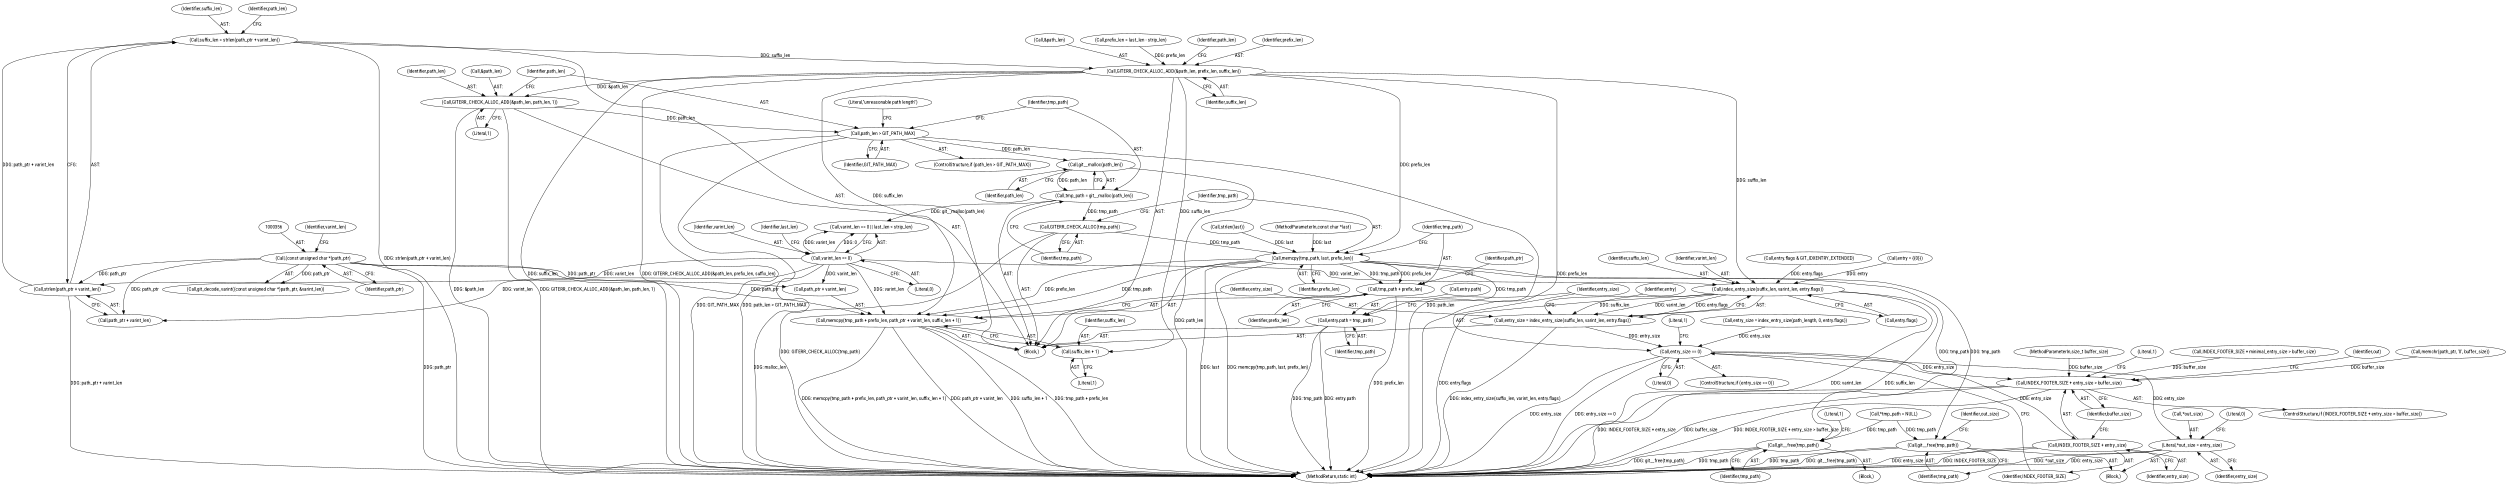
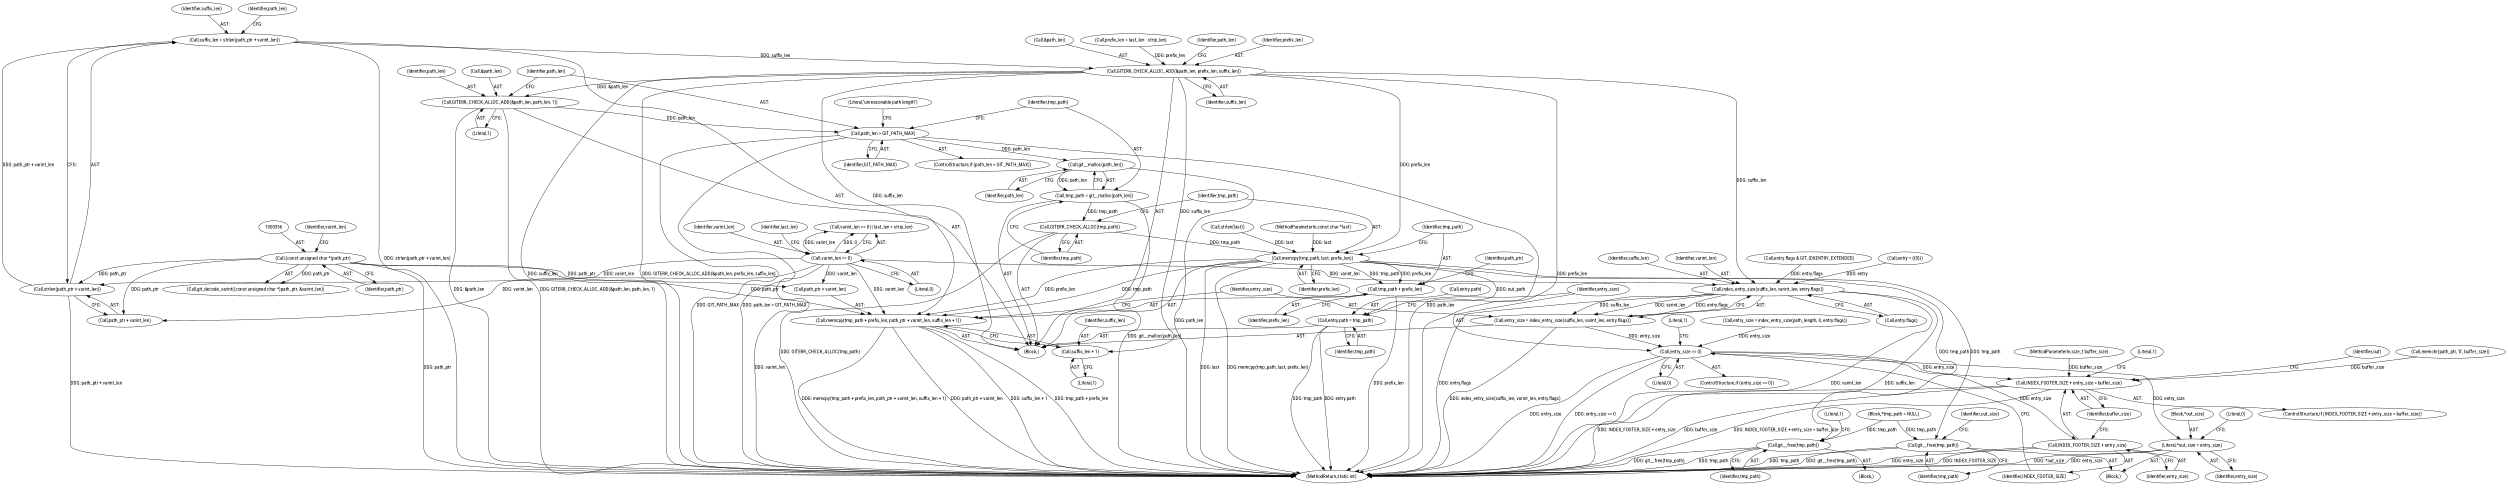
edge "(Call,tmp_path = git__malloc(path_len))" -> "(Call,varint_len == 0 || last_len < strip_len)": now "(Call,tmp_path = git__malloc(path_len))" -> "(MethodReturn,static int)"
edge "(Call,memcpy(tmp_path, last, prefix_len))" -> "(Call,entry.path = tmp_path)": label "DDG: tmp_path" -> "DDG: out_path"
node "(Identifier,entry)": removed
node "(Call,INDEX_FOOTER_SIZE + minimal_entry_size > buffer_size)": removed
edge "(Call,varint_len == 0)" -> "(MethodReturn,static int)": label "DDG: malloc_len" -> "DDG: varint_len"
node "(Call,*tmp_path = NULL)": label "(Call,*tmp_path = NULL)" -> "(Block,*tmp_path = NULL)"
node "(Call,*out_size)": label "(Call,*out_size)" -> "(Block,*out_size)"
